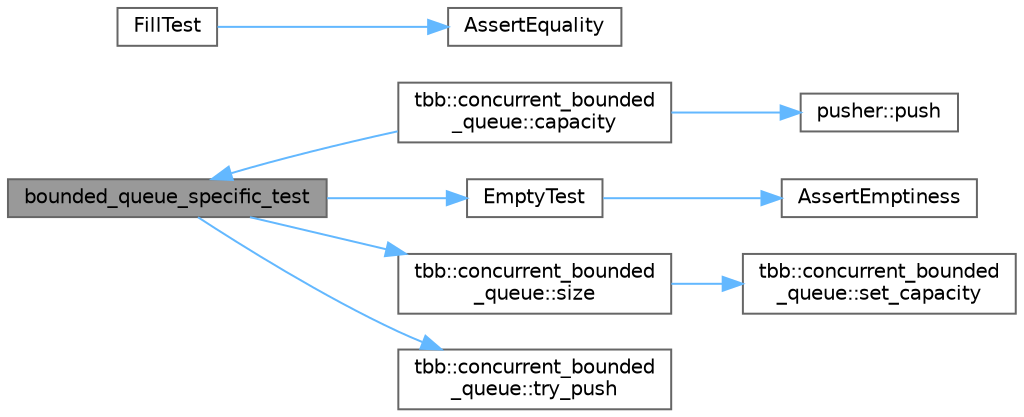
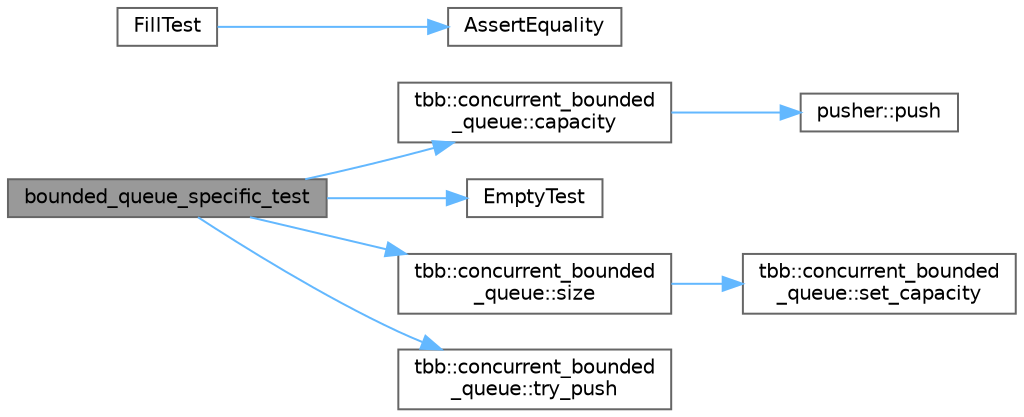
edge "tbb::concurrent_bounded _queue::capacity" -> "bounded_queue_specific_test": reversed
node "AssertEmptiness": removed
